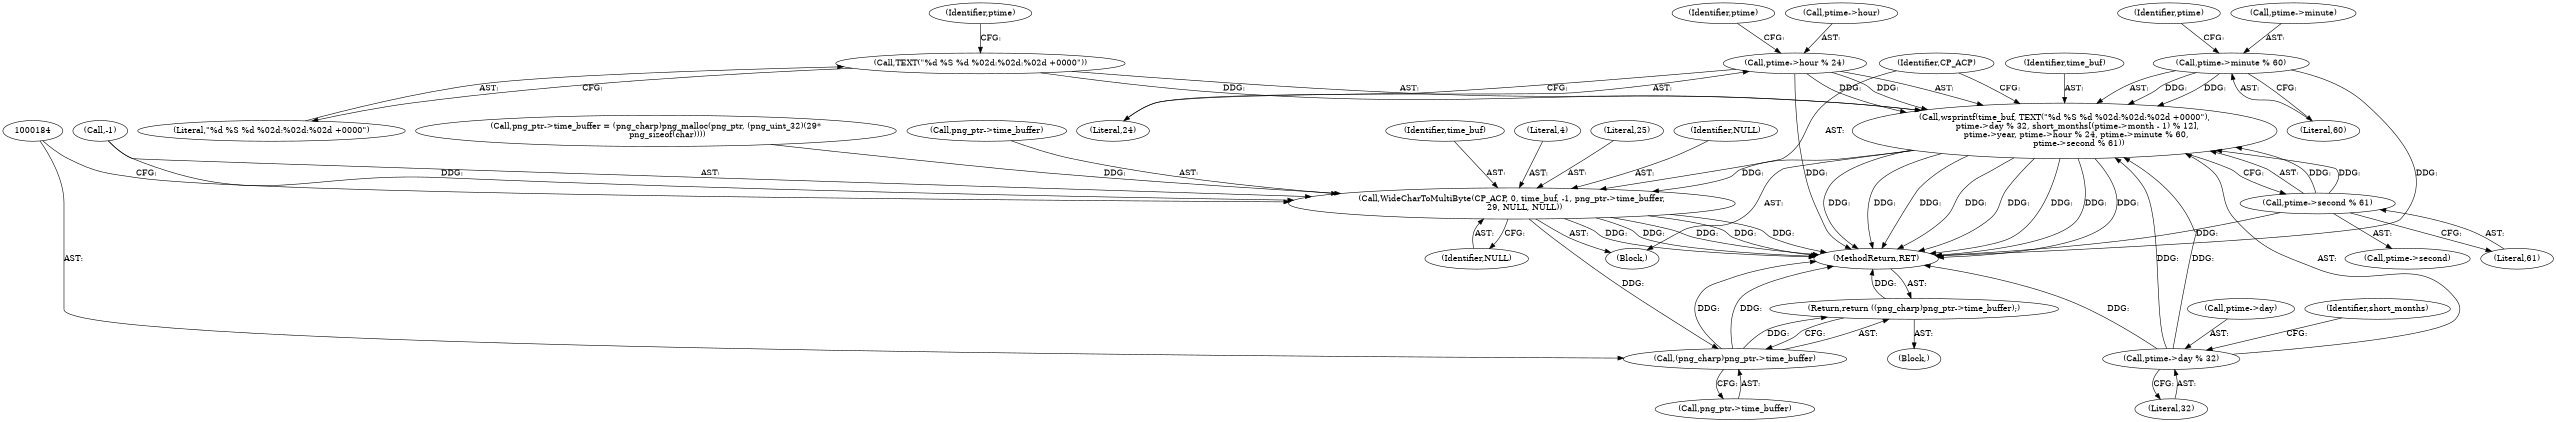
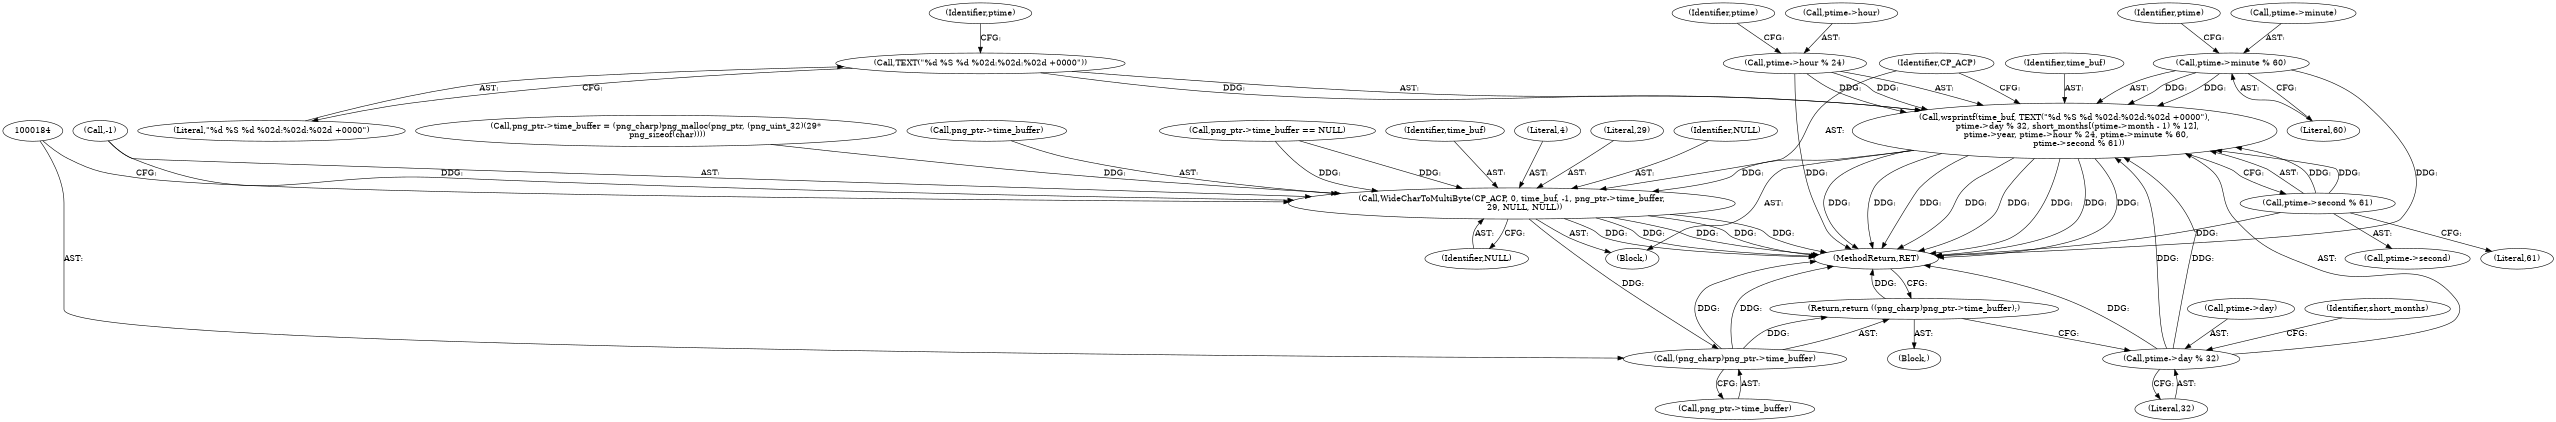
node "(Literal,24)": removed
node "(Call,png_ptr->time_buffer == NULL)": added
node "(Literal,25)": label "(Literal,25)" -> "(Literal,29)"
edge "(Literal,61)" -> "(Call,ptime->second % 61)": removed, label "AST:"
edge "(MethodReturn,RET)" -> "(Return,return ((png_charp)png_ptr->time_buffer);)": label "AST: " -> "CFG: "
edge "(Return,return ((png_charp)png_ptr->time_buffer);)" -> "(Call,(png_charp)png_ptr->time_buffer)": now "(Return,return ((png_charp)png_ptr->time_buffer);)" -> "(Call,ptime->day % 32)"
